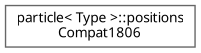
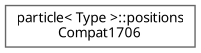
node "particle< Type >::positions Compat1806": label "particle< Type >::positions Compat1806" -> "particle< Type >::positions Compat1706"
